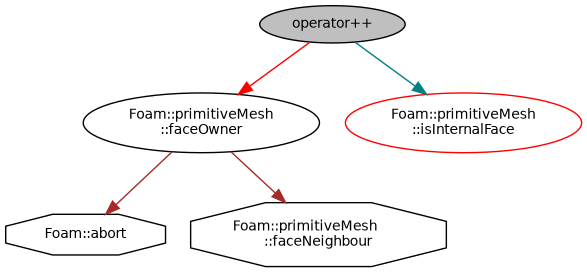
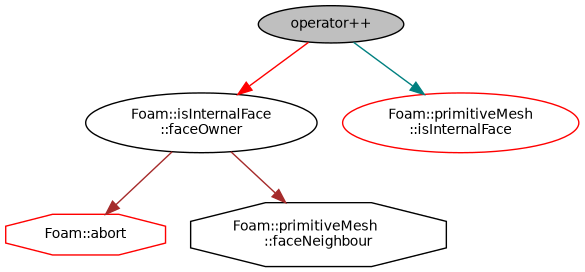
node "Foam::primitiveMesh ::faceOwner": label "Foam::primitiveMesh ::faceOwner" -> "Foam::isInternalFace ::faceOwner"
node "Foam::abort": color black -> red
